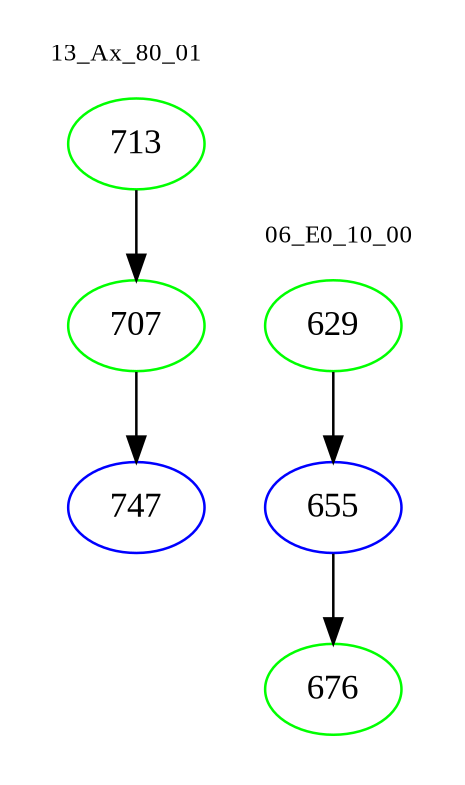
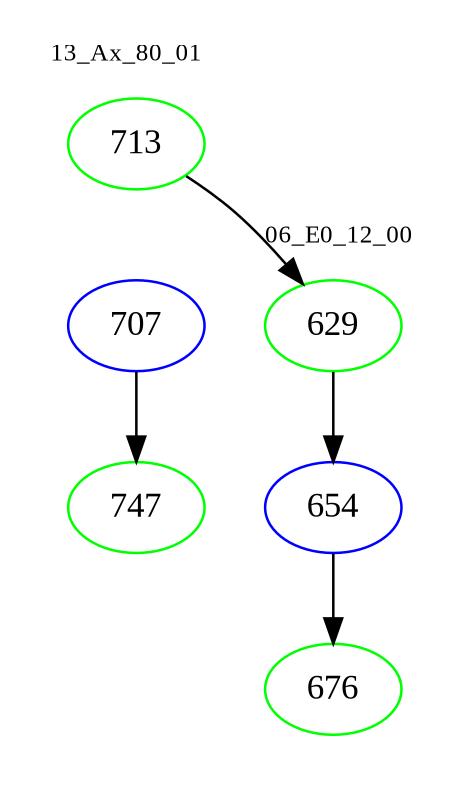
edge "713" -> "707": now "713" -> "629"
cluster "06_E0_10_00": label "06_E0_10_00" -> "06_E0_12_00"
node "707": color green -> blue
node "747": color blue -> green
node "655": label "655" -> "654"
